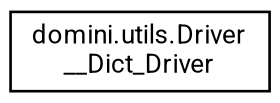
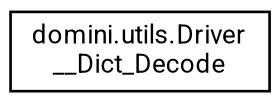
node "domini.utils.Driver __Dict_Driver": label "domini.utils.Driver __Dict_Driver" -> "domini.utils.Driver __Dict_Decode"
